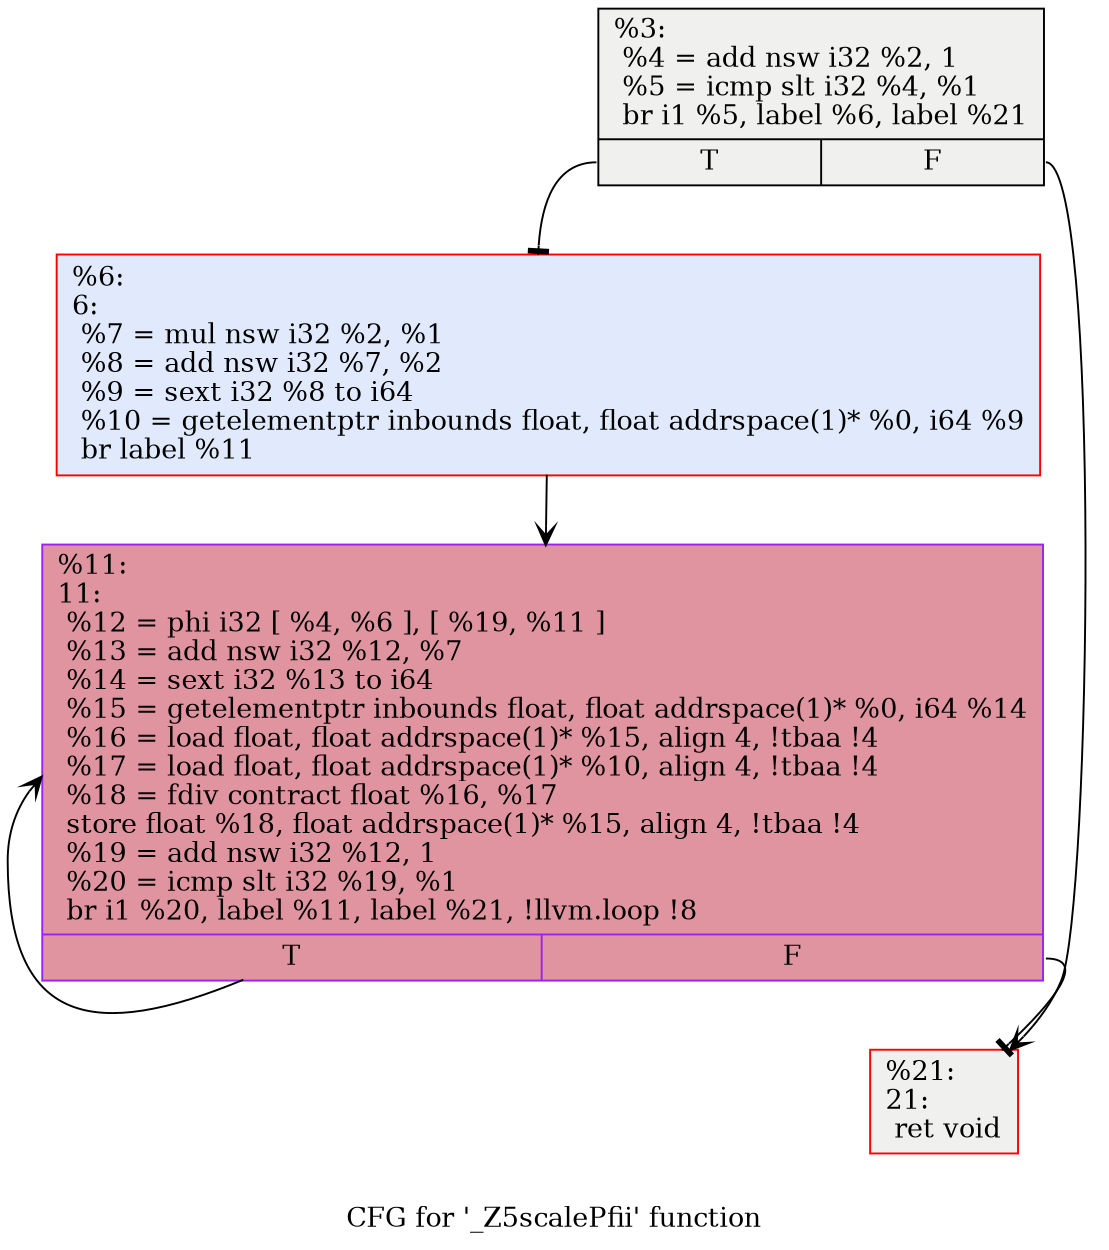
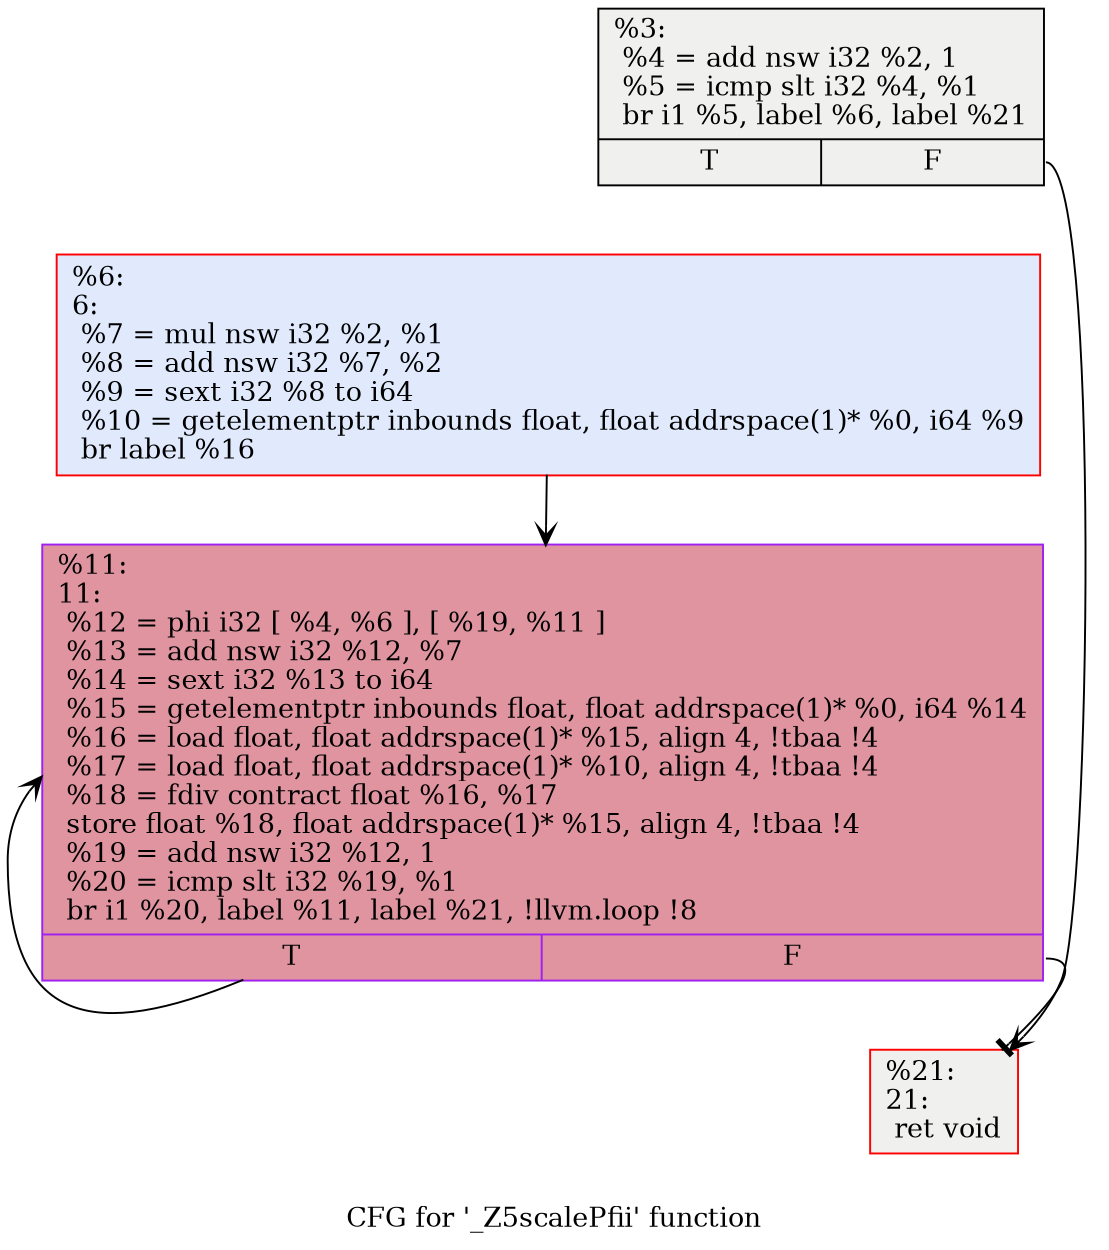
edge "%3:" -> "%6:": removed
node "%6:": text "br label %11" -> "br label %16"
